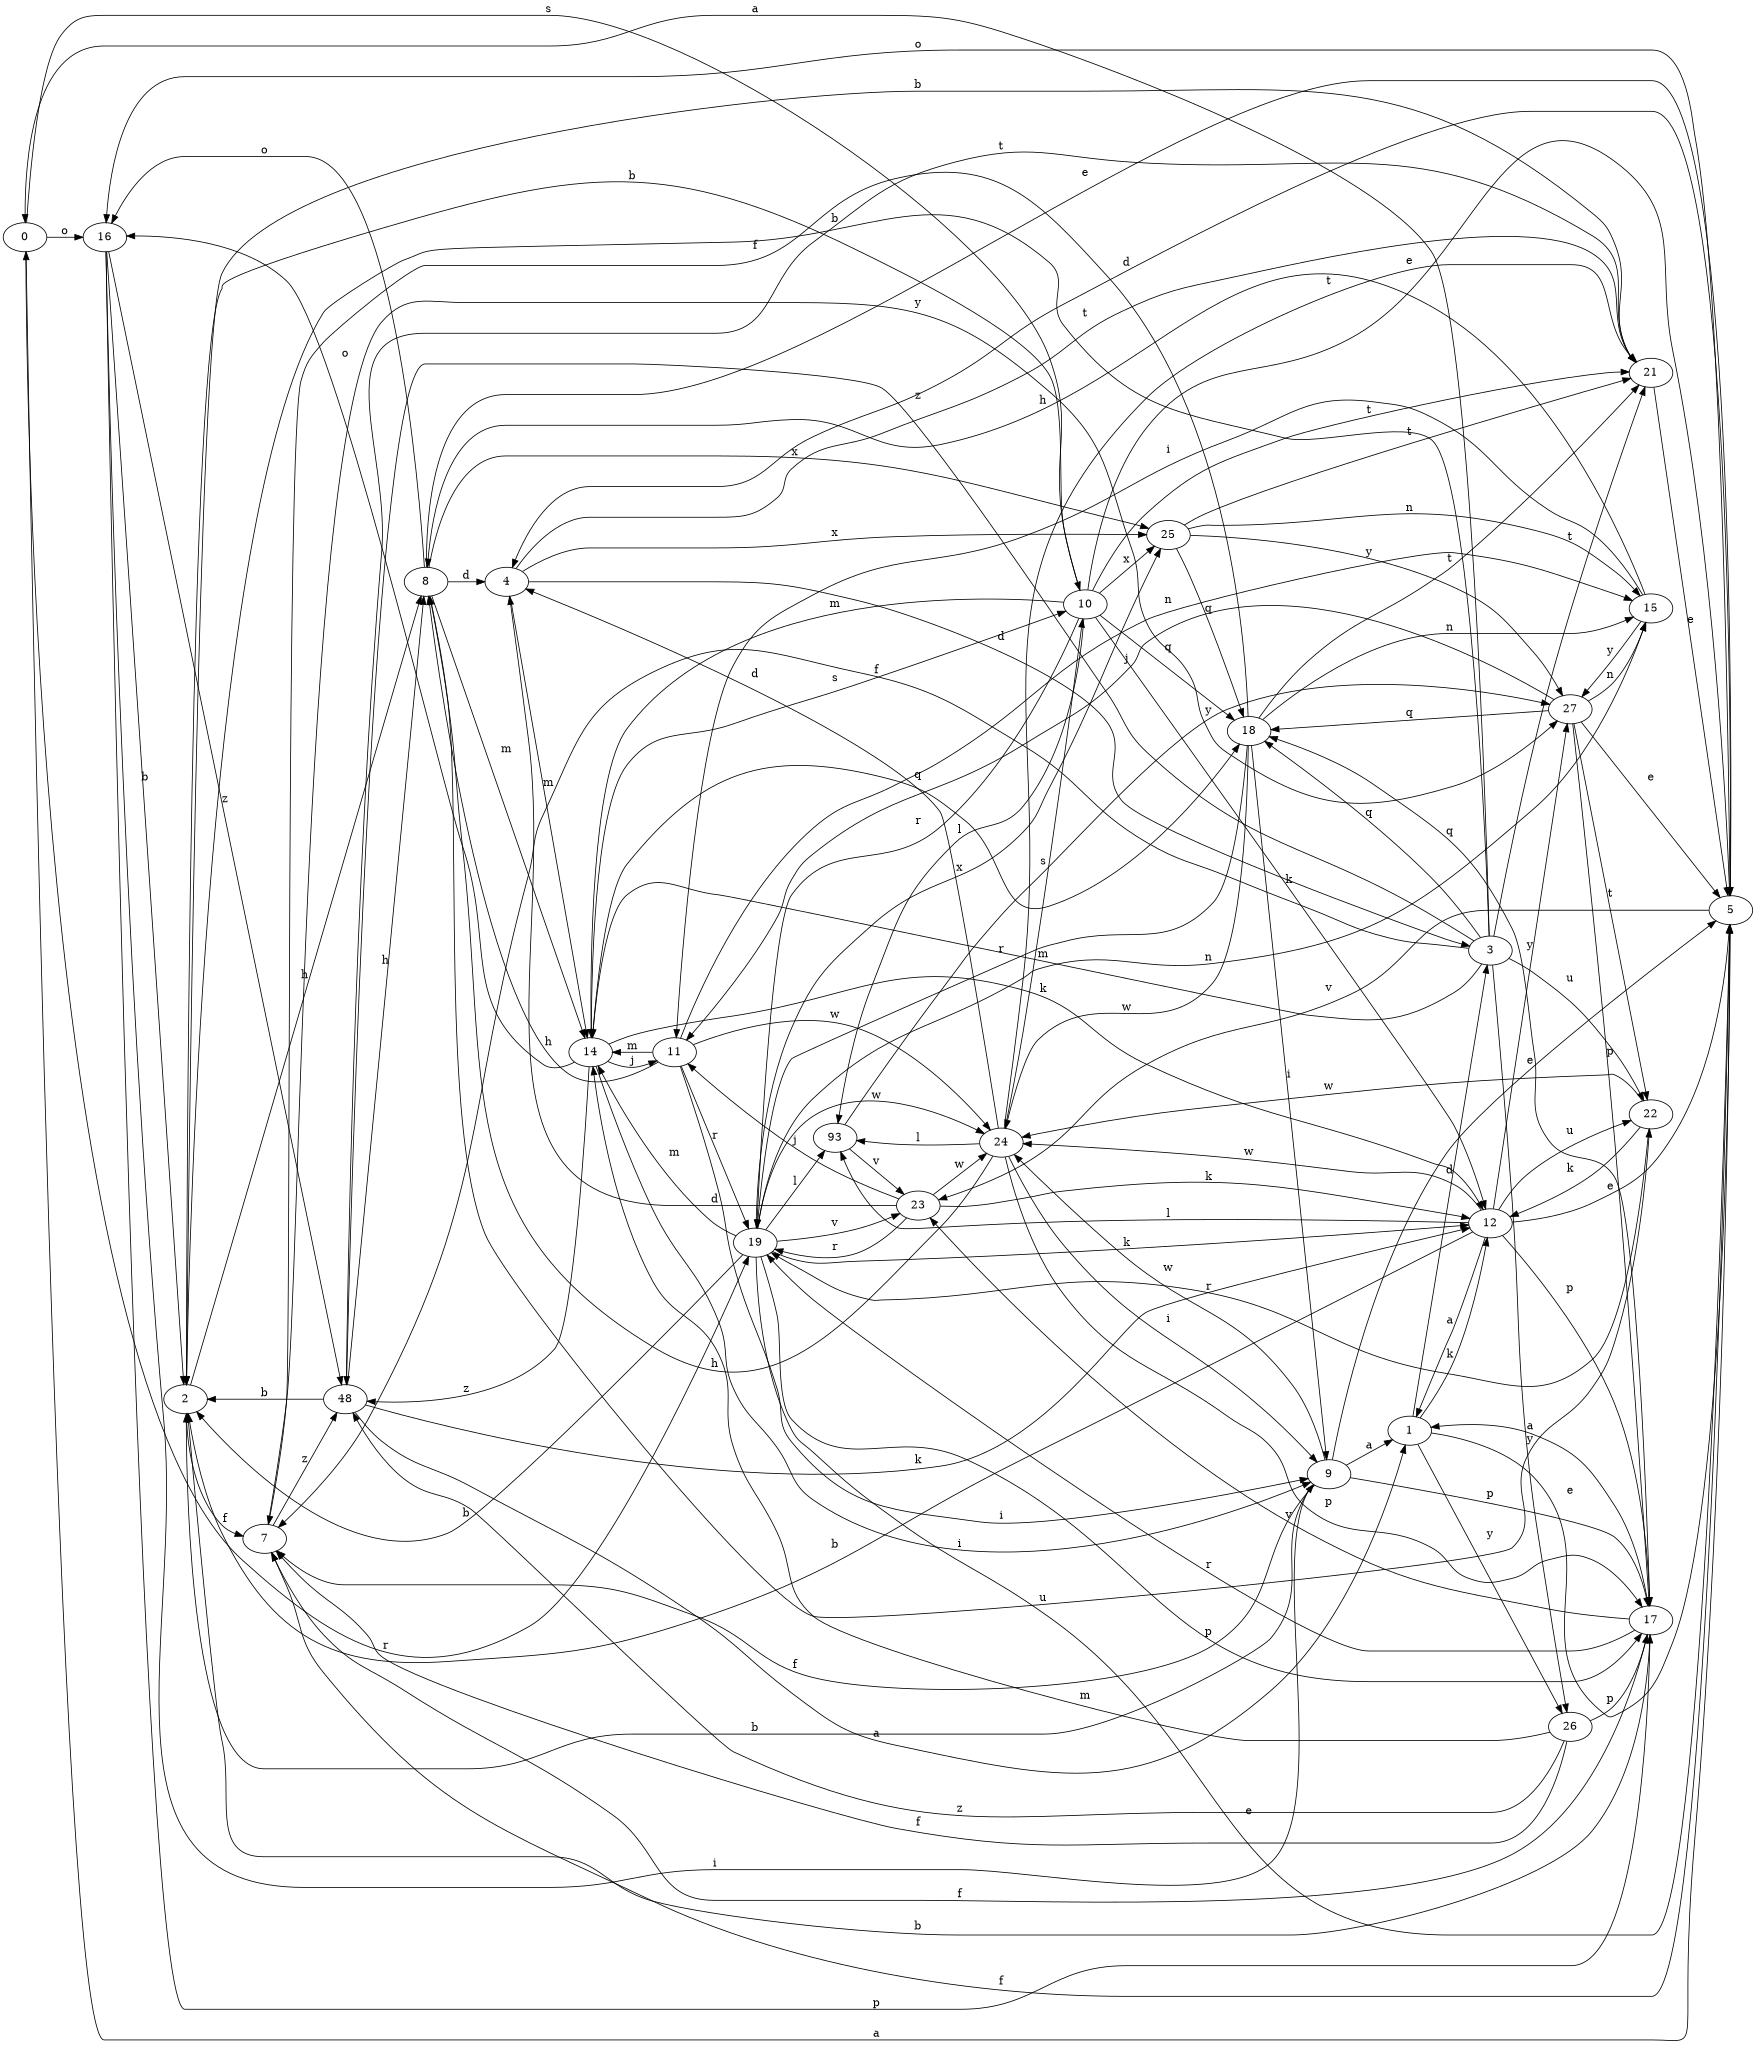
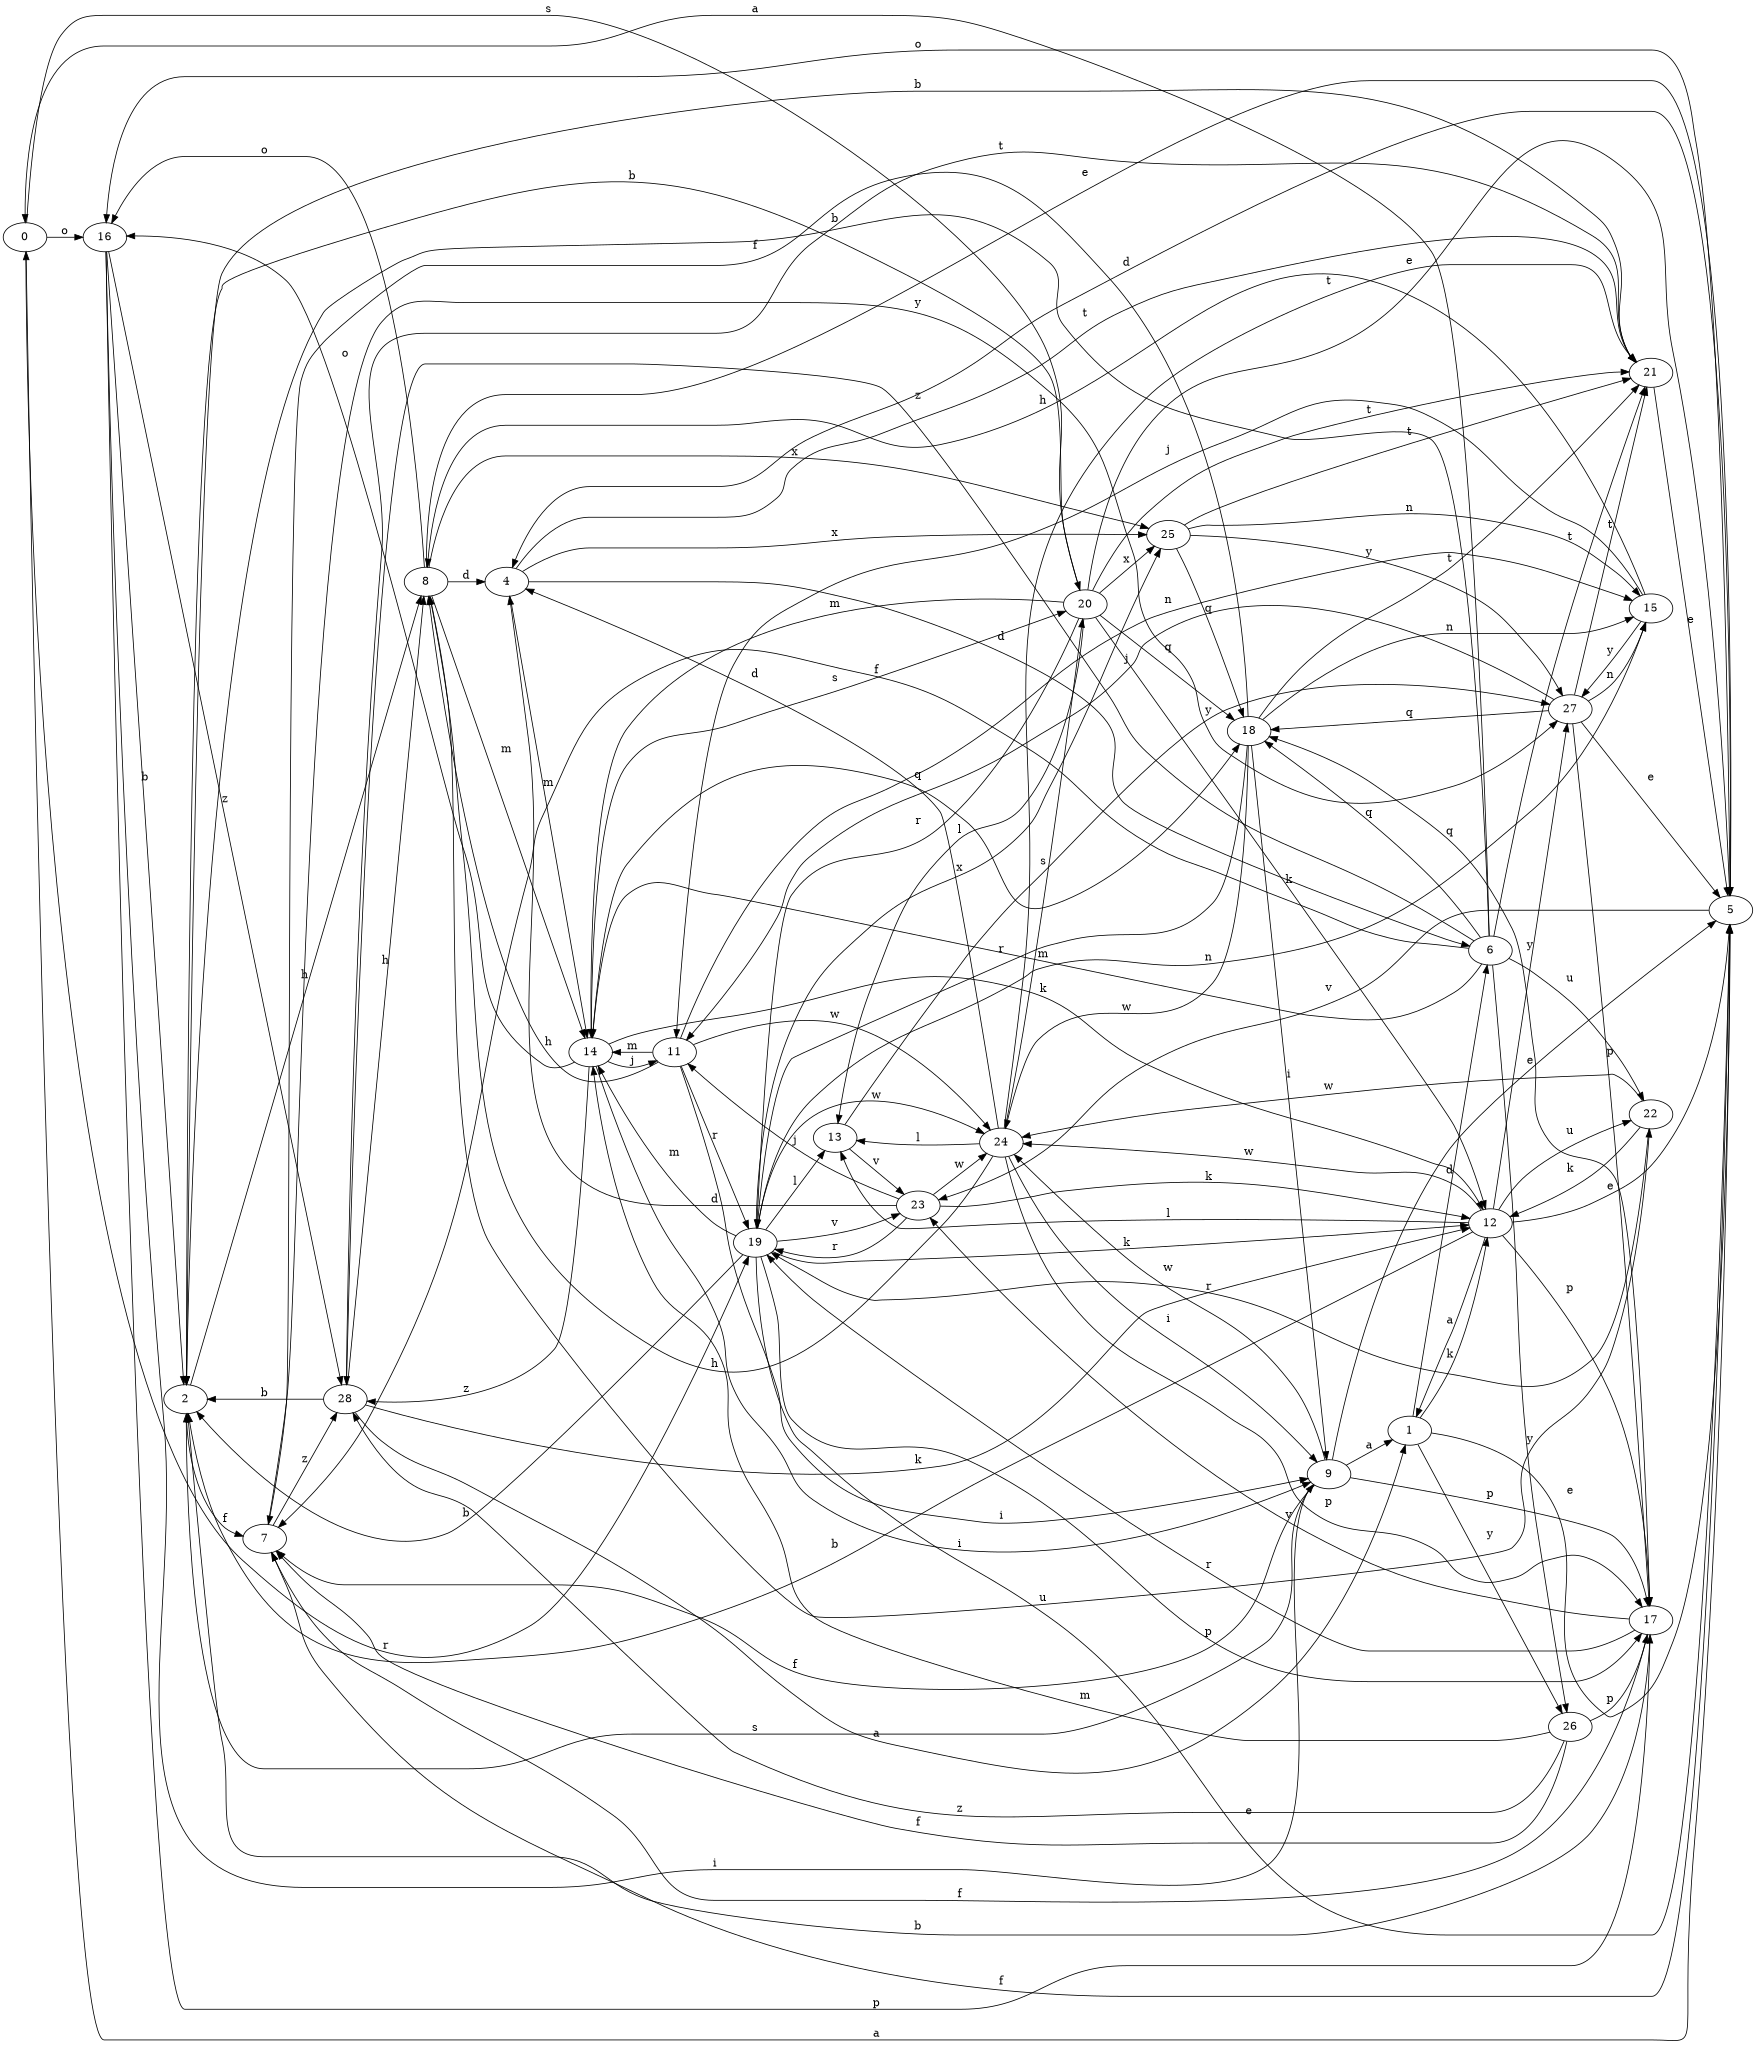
edge "15" -> "11": label "i" -> "j"
node "10": label "10" -> "20"
edge "27" -> "22": now "27" -> "21"
node "3": label "3" -> "6"
node "93": label "93" -> "13"
node "48": label "48" -> "28"
edge "17" -> "1": removed, label "a"
edge "9" -> "2": label "b" -> "s"
